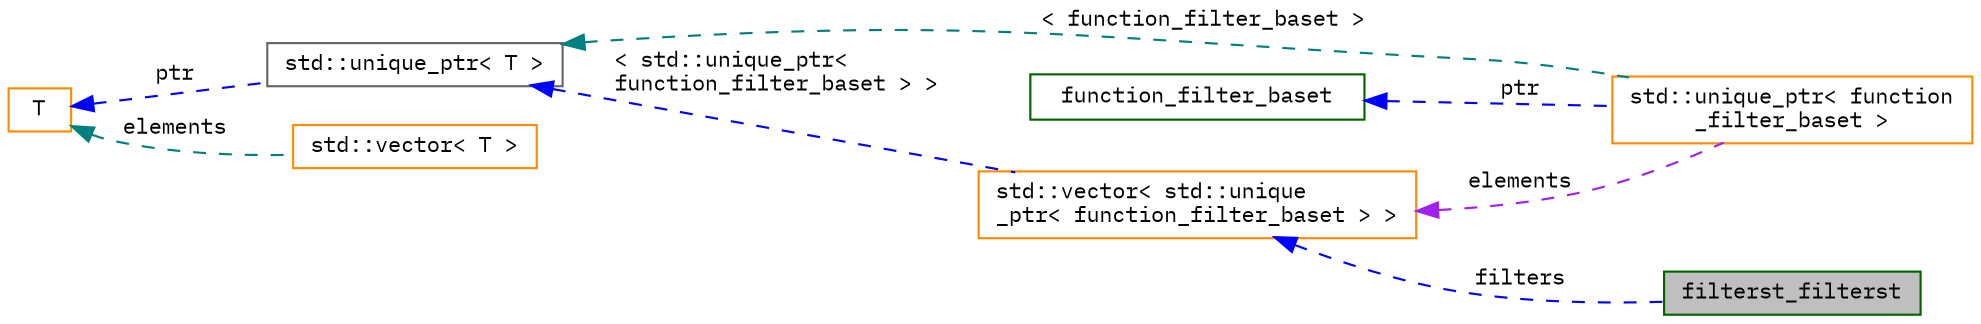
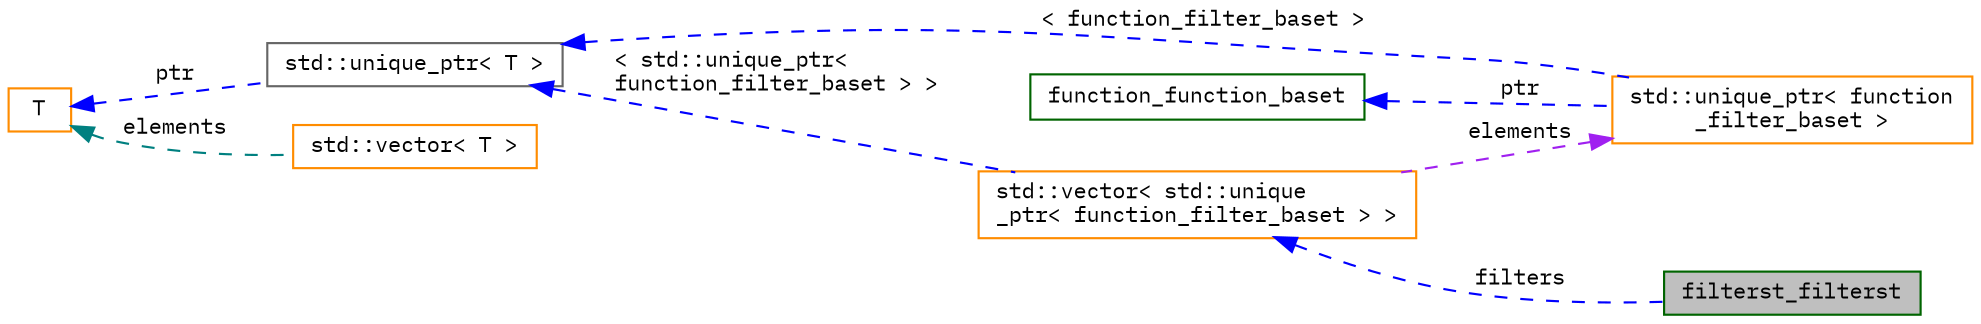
edge "std::unique_ptr< function _filter_baset >" -> "std::unique_ptr< T >": color teal -> blue
node "function_filter_baset": label "function_filter_baset" -> "function_function_baset"
edge "std::unique_ptr< function _filter_baset >" -> "std::vector< std::unique _ptr< function_filter_baset > >": reversed
